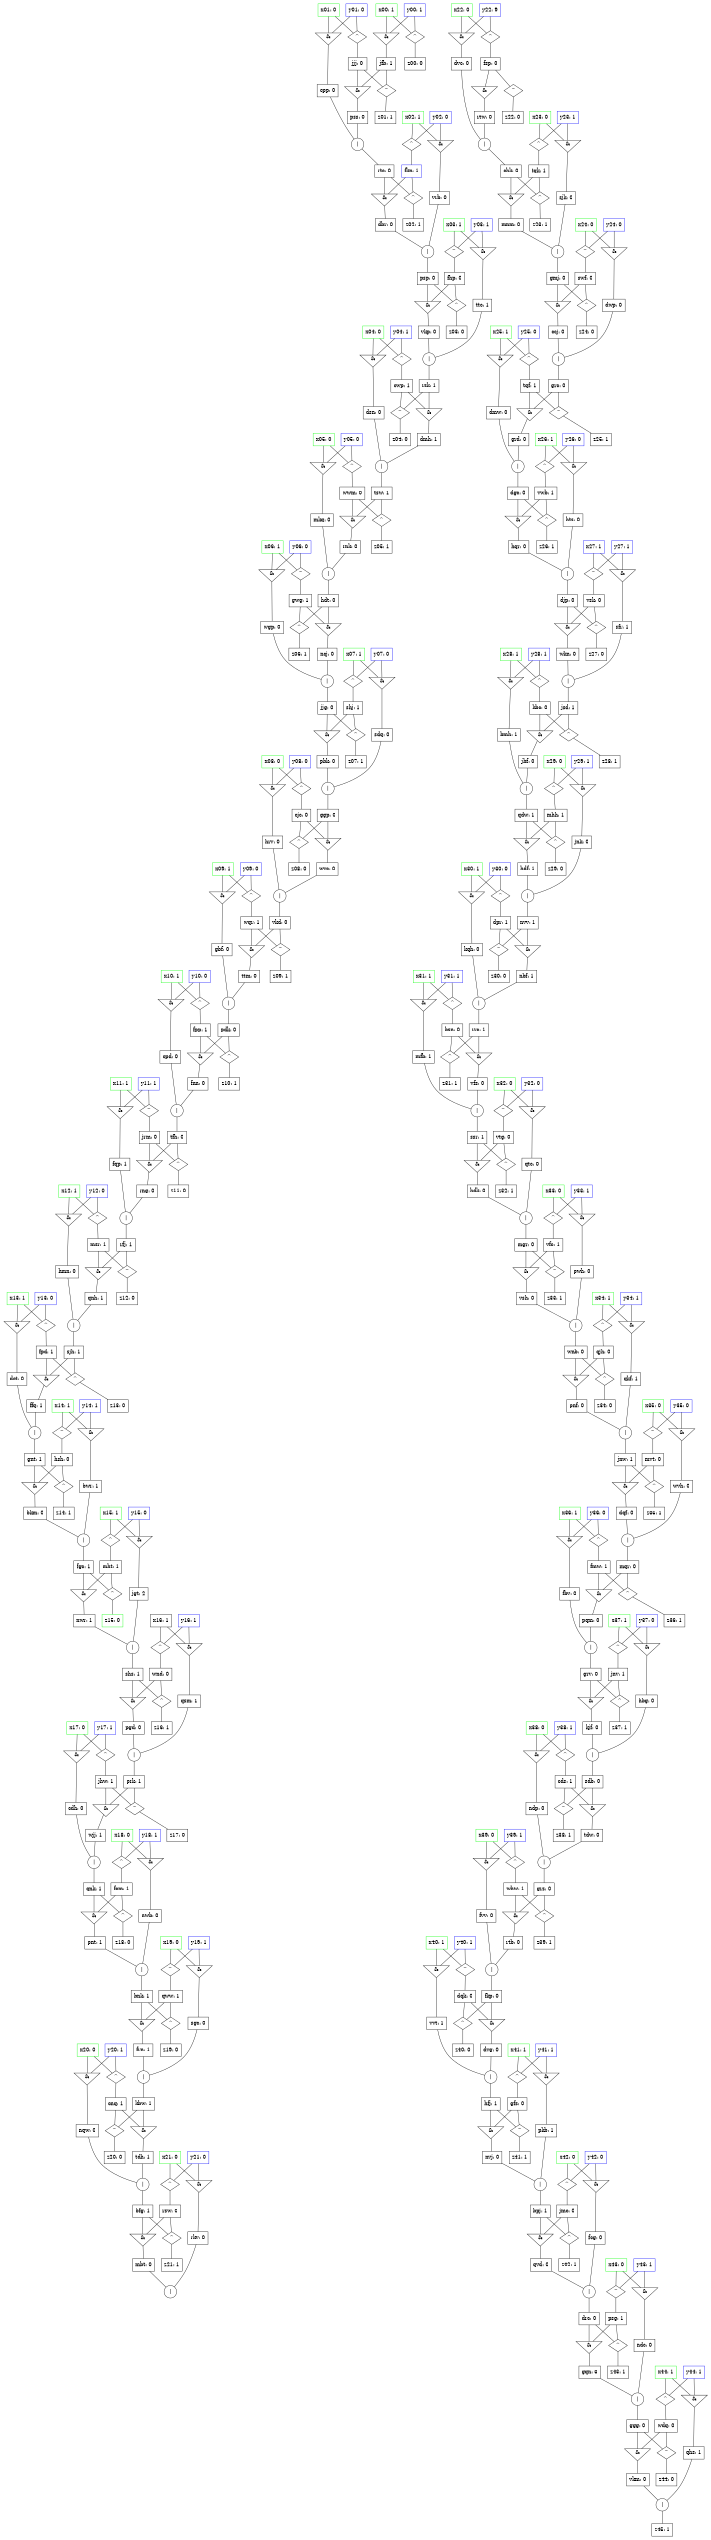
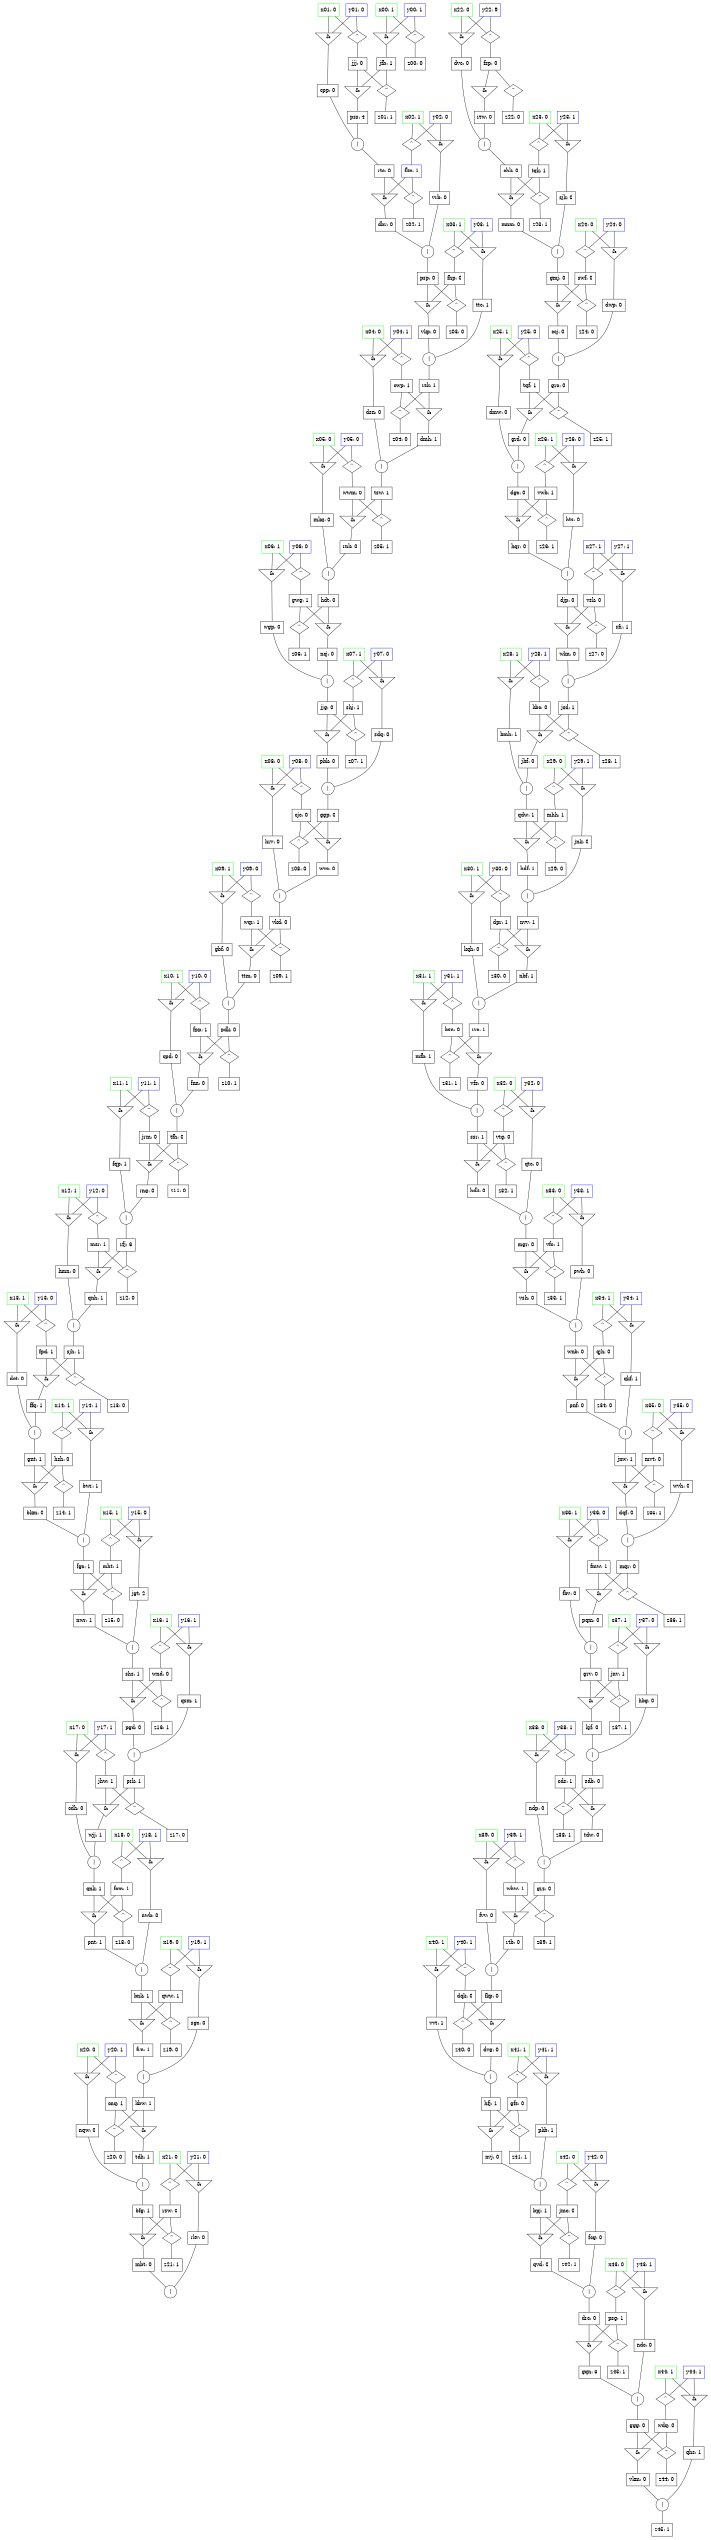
node "pss: 0": label "pss: 0" -> "pss: 4"
node "rfj: 1": label "rfj: 1" -> "rfj: 6"
node "z15: 0": color green -> black
node "x16: 1": color black -> green
